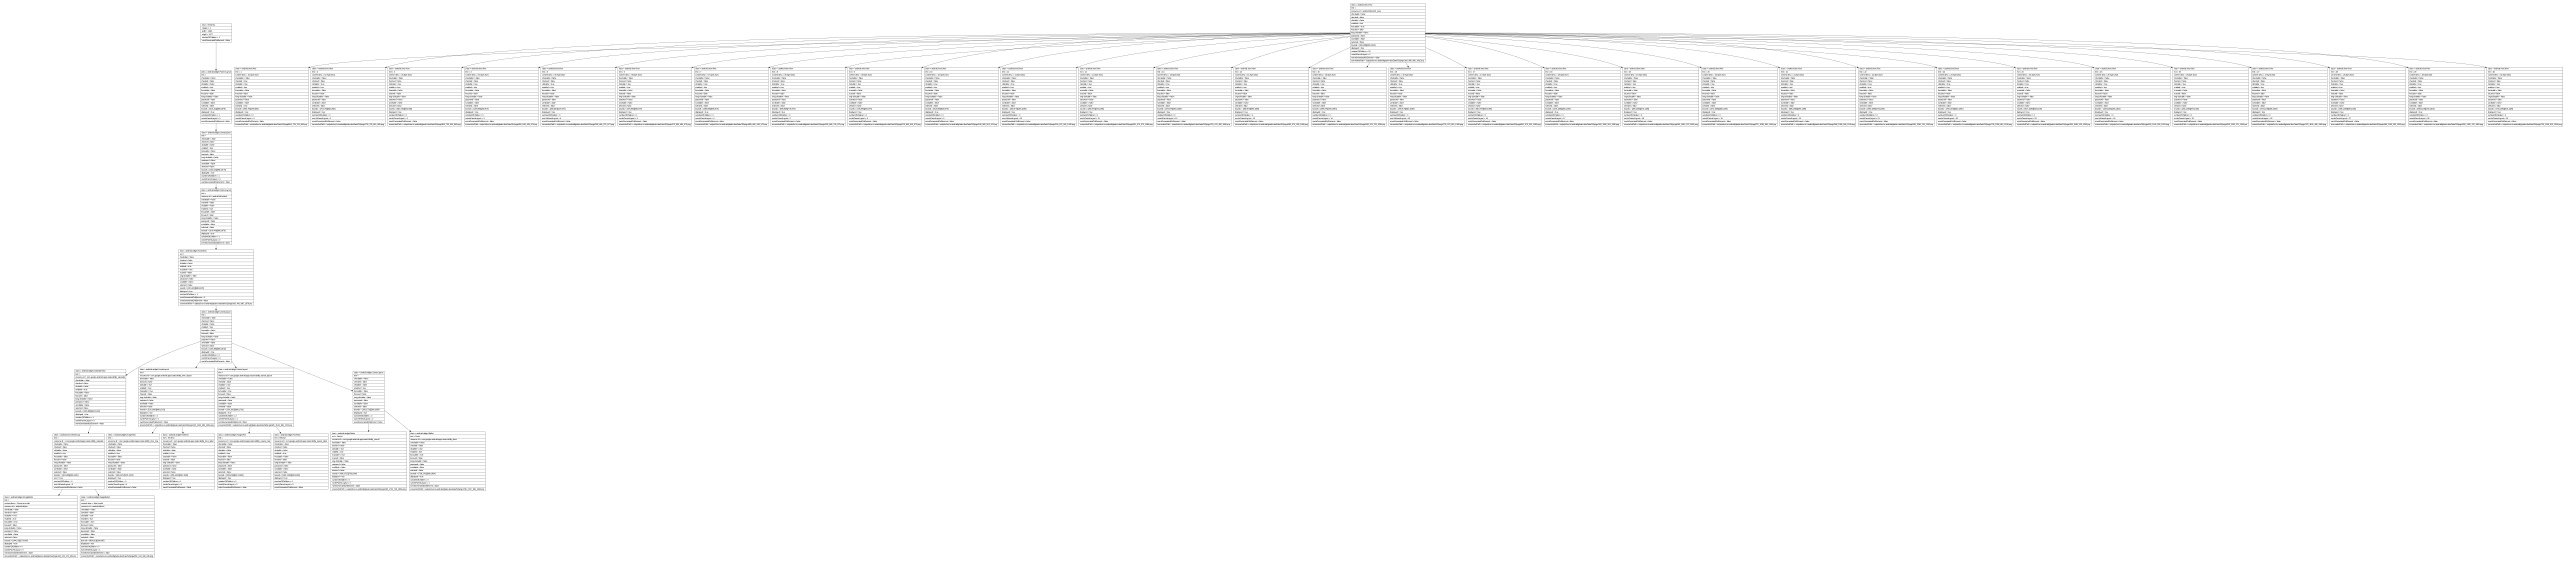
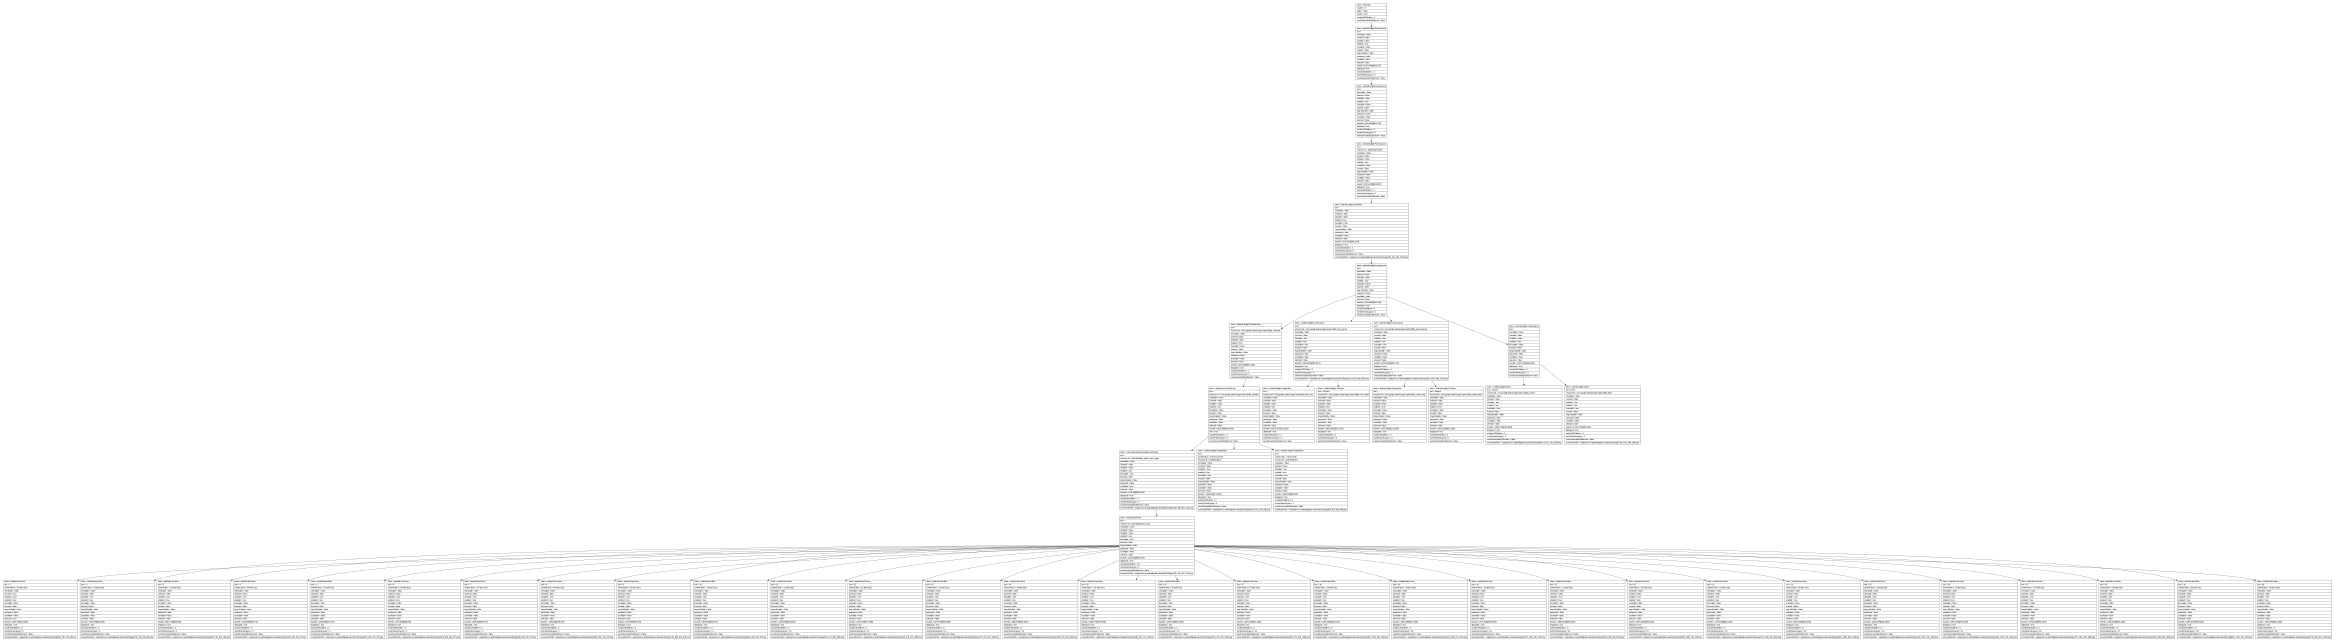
node "class = android.widget.ScrollView": text "eventGeneratedOnElement = 0" -> "numInParentLayout = 0"
node "class = com.android.internal.widget.ViewPager": added
